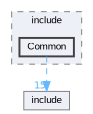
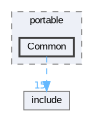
cluster "include": label "include" -> "portable"
